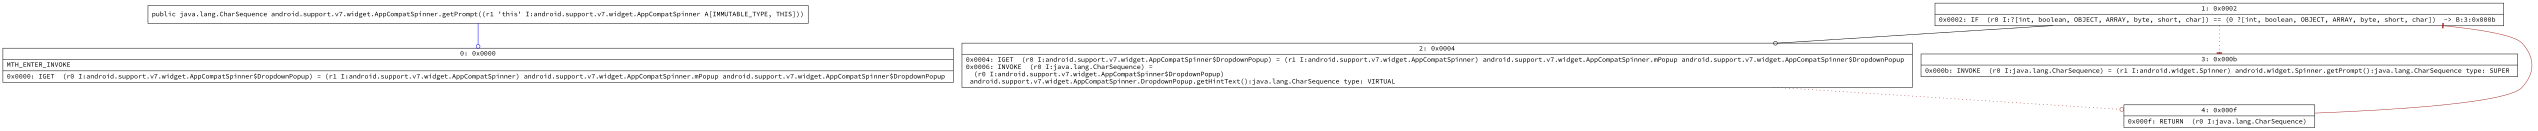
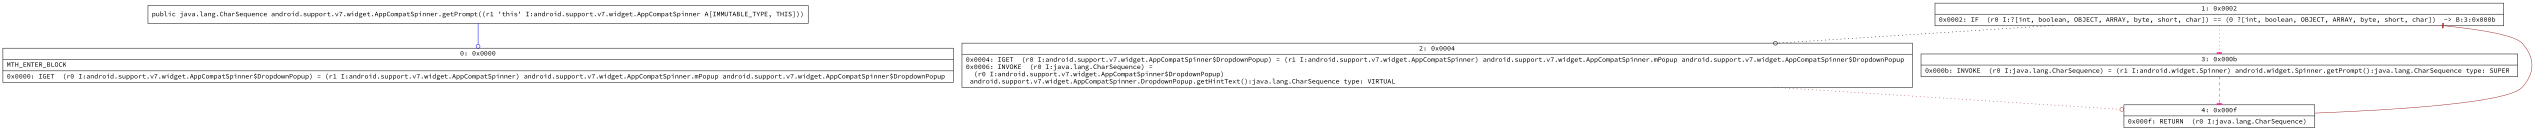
edge "1: 0x0002" -> "2: 0x0004": style solid -> dotted
edge "1: 0x0002" -> "3: 0x000b": color brown -> deeppink
node "0: 0x0000": text "MTH_ENTER_INVOKE" -> "MTH_ENTER_BLOCK"
edge "3: 0x000b" -> "4: 0x000f": added
